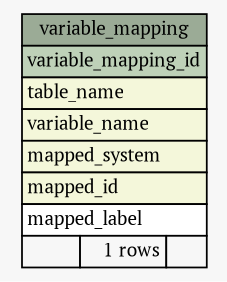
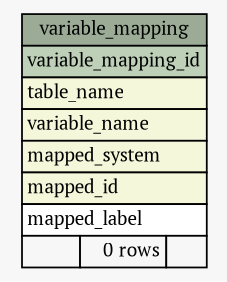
node "variable_mapping": text "1 rows" -> "0 rows"
